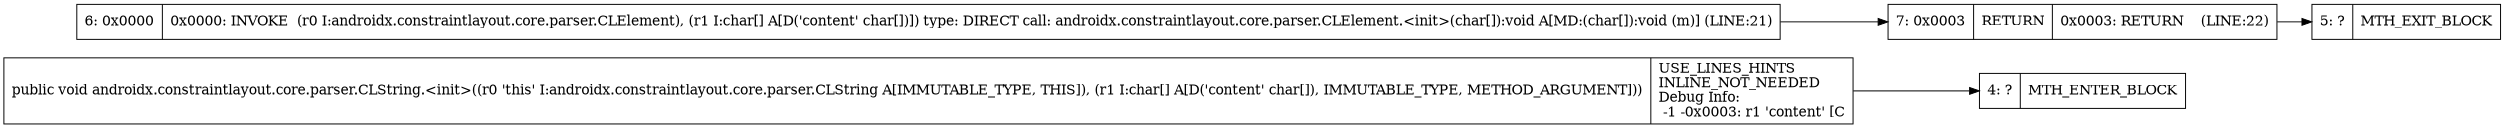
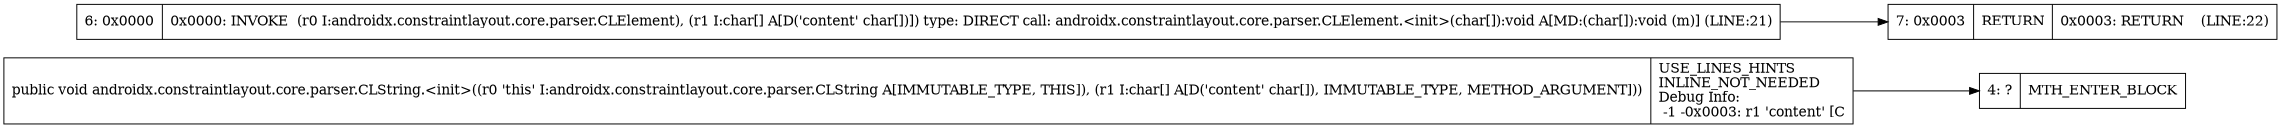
node "5: ?": removed
